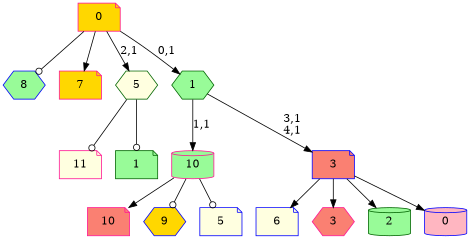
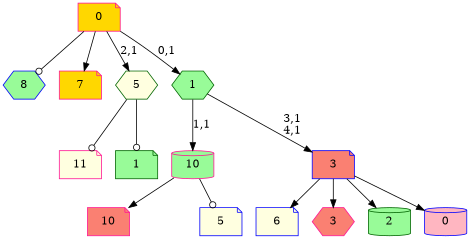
node "9": removed
